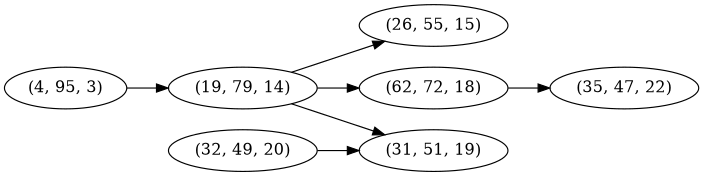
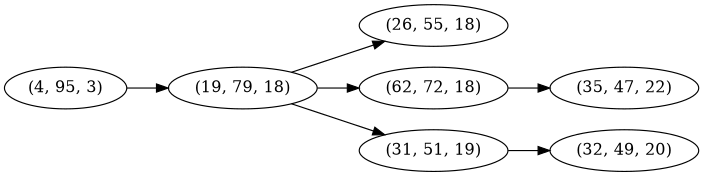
node "(26, 55, 15)": label "(26, 55, 15)" -> "(26, 55, 18)"
node "(19, 79, 14)": label "(19, 79, 14)" -> "(19, 79, 18)"
edge "(32, 49, 20)" -> "(31, 51, 19)": reversed
